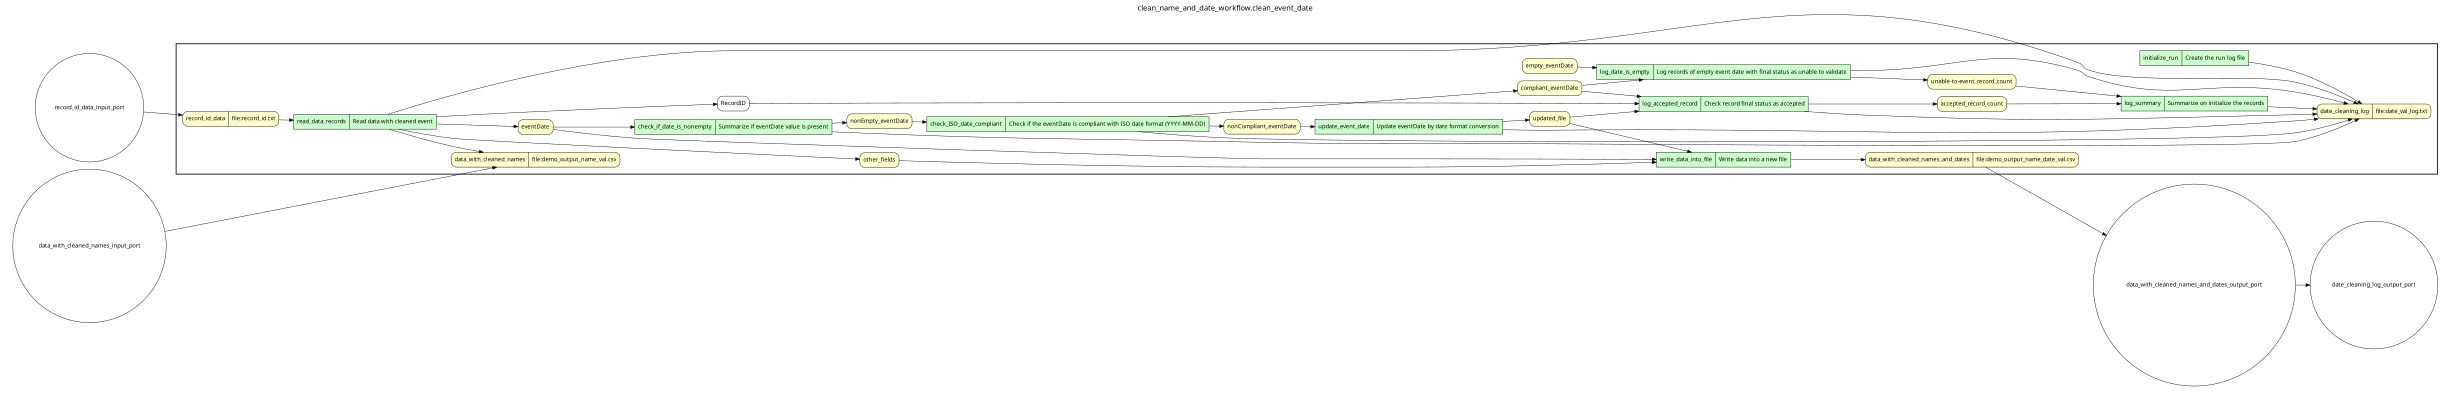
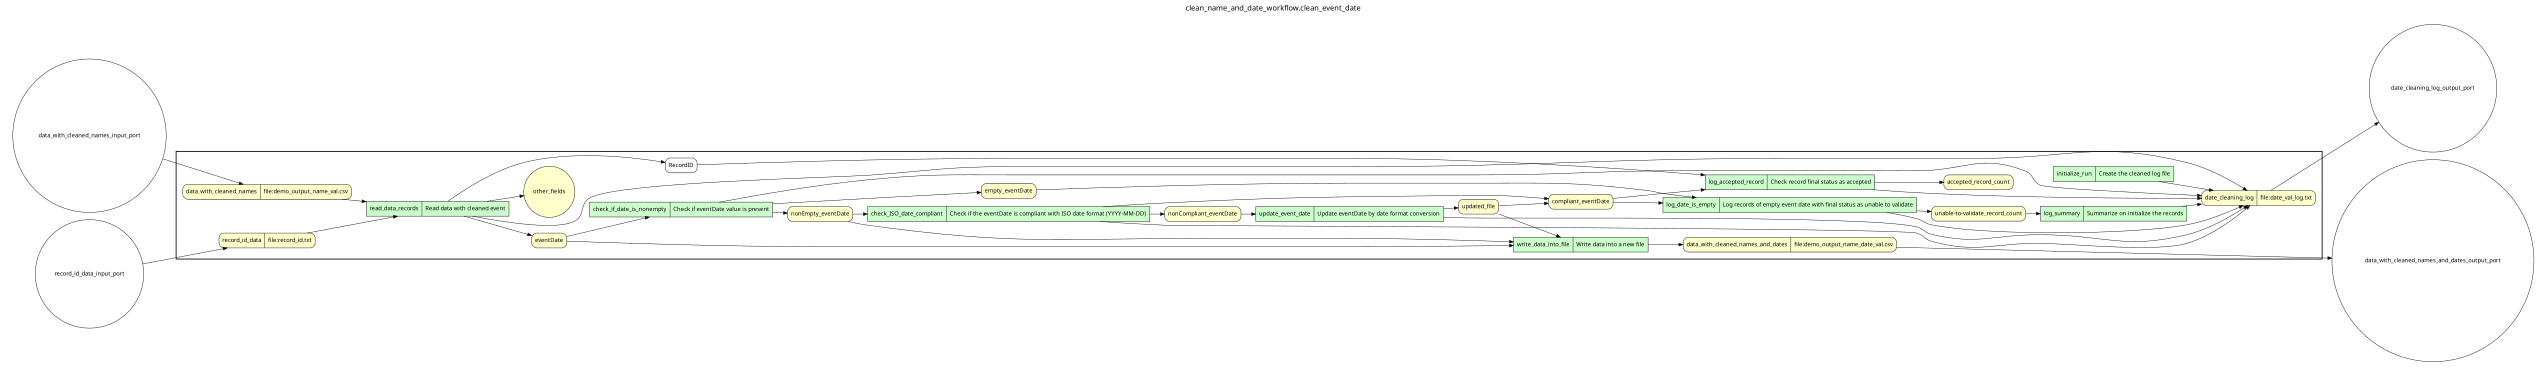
node "initialize_run": text "Create the run log file" -> "Create the cleaned log file"
node "unable-to-event_record_count": label "unable-to-event_record_count" -> "unable-to-validate_record_count"
edge "accepted_record_count" -> "log_summary": removed
edge "updated_file" -> "log_accepted_record": now "updated_file" -> "compliant_eventDate"
node "check_if_date_is_nonempty": text "Summarize if eventDate value is present" -> "Check if eventDate value is present"
edge "read_data_records" -> "data_with_cleaned_names": reversed
node "other_fields": shape box -> circle
edge "other_fields" -> "write_data_into_file": now "nonEmpty_eventDate" -> "write_data_into_file"
edge "check_if_date_is_nonempty" -> "empty_eventDate": added
edge "data_with_cleaned_names_and_dates_output_port" -> "date_cleaning_log_output_port": now "date_cleaning_log" -> "date_cleaning_log_output_port"
